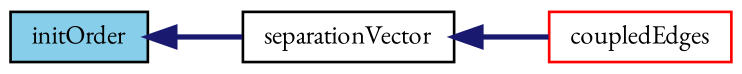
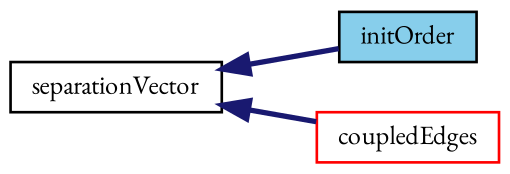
edge "separationVector" -> "initOrder": reversed
